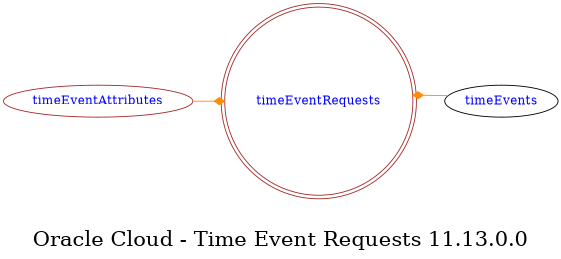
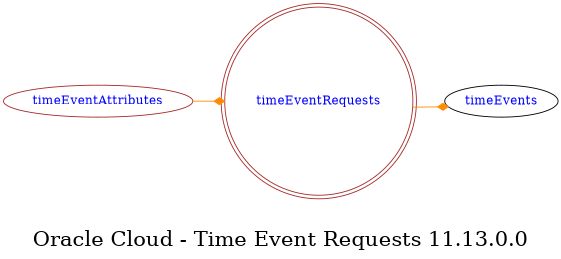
edge "timeEvents" -> "timeEventRequests": reversed
